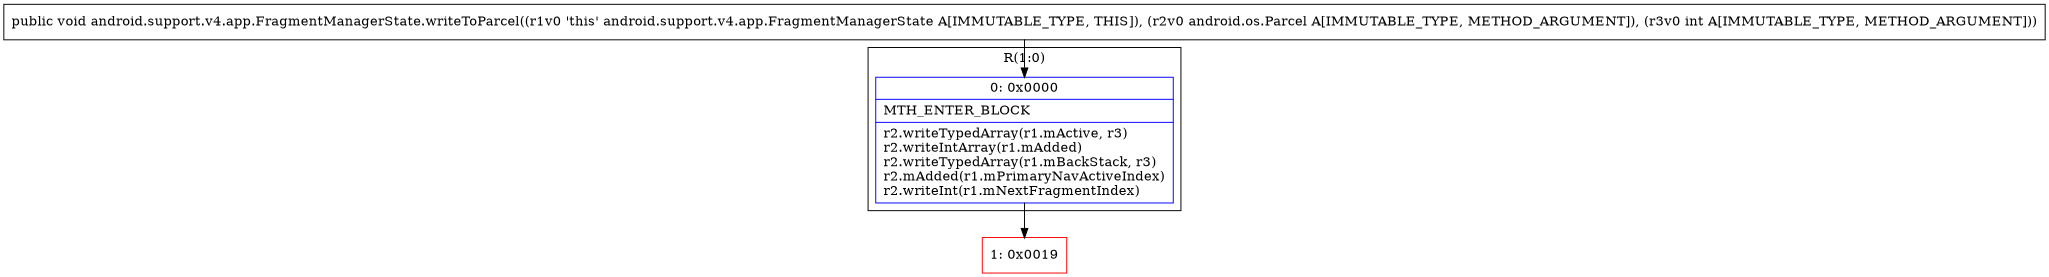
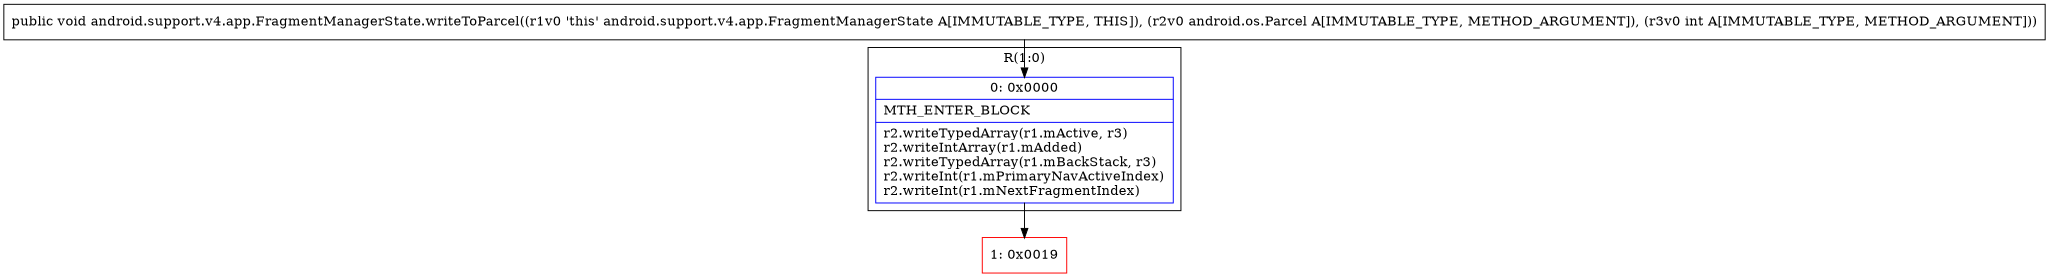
node "0: 0x0000": text "r2.mAdded(r1.mPrimaryNavActiveIndex)" -> "r2.writeInt(r1.mPrimaryNavActiveIndex)"
